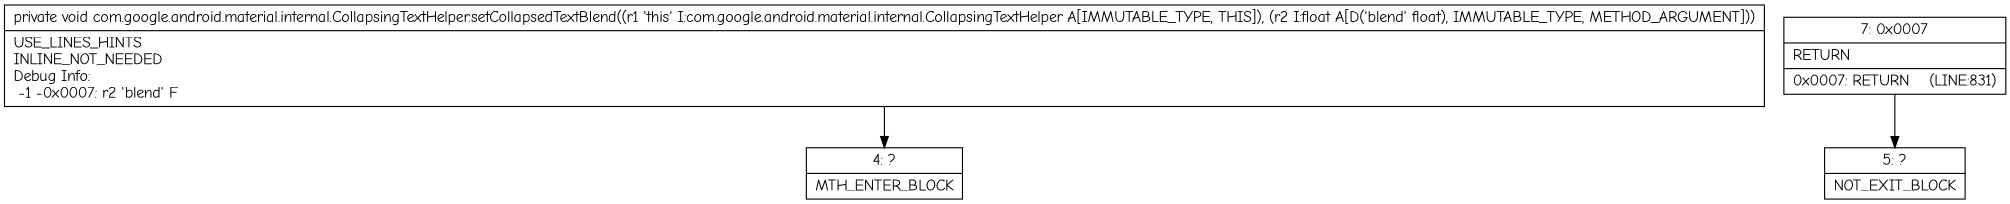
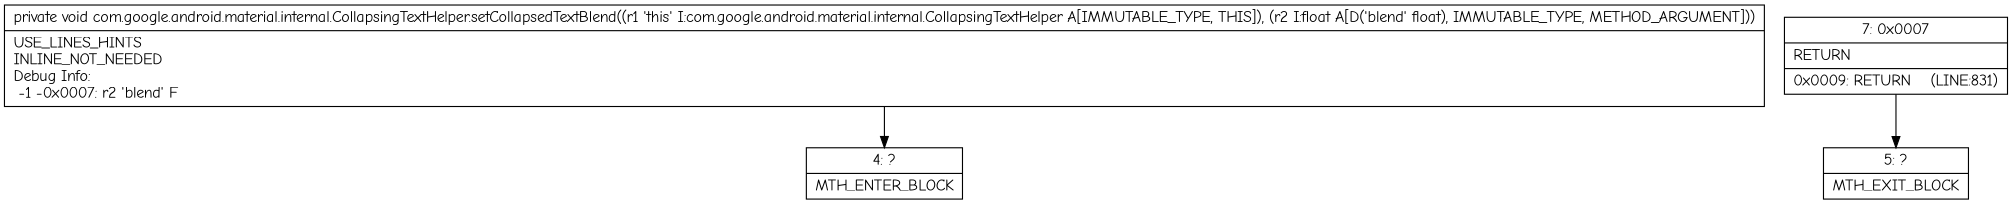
node "7: 0x0007": text "0x0007: RETURN    (LINE:831)" -> "0x0009: RETURN    (LINE:831)"
node "5: ?": text "NOT_EXIT_BLOCK" -> "MTH_EXIT_BLOCK"
